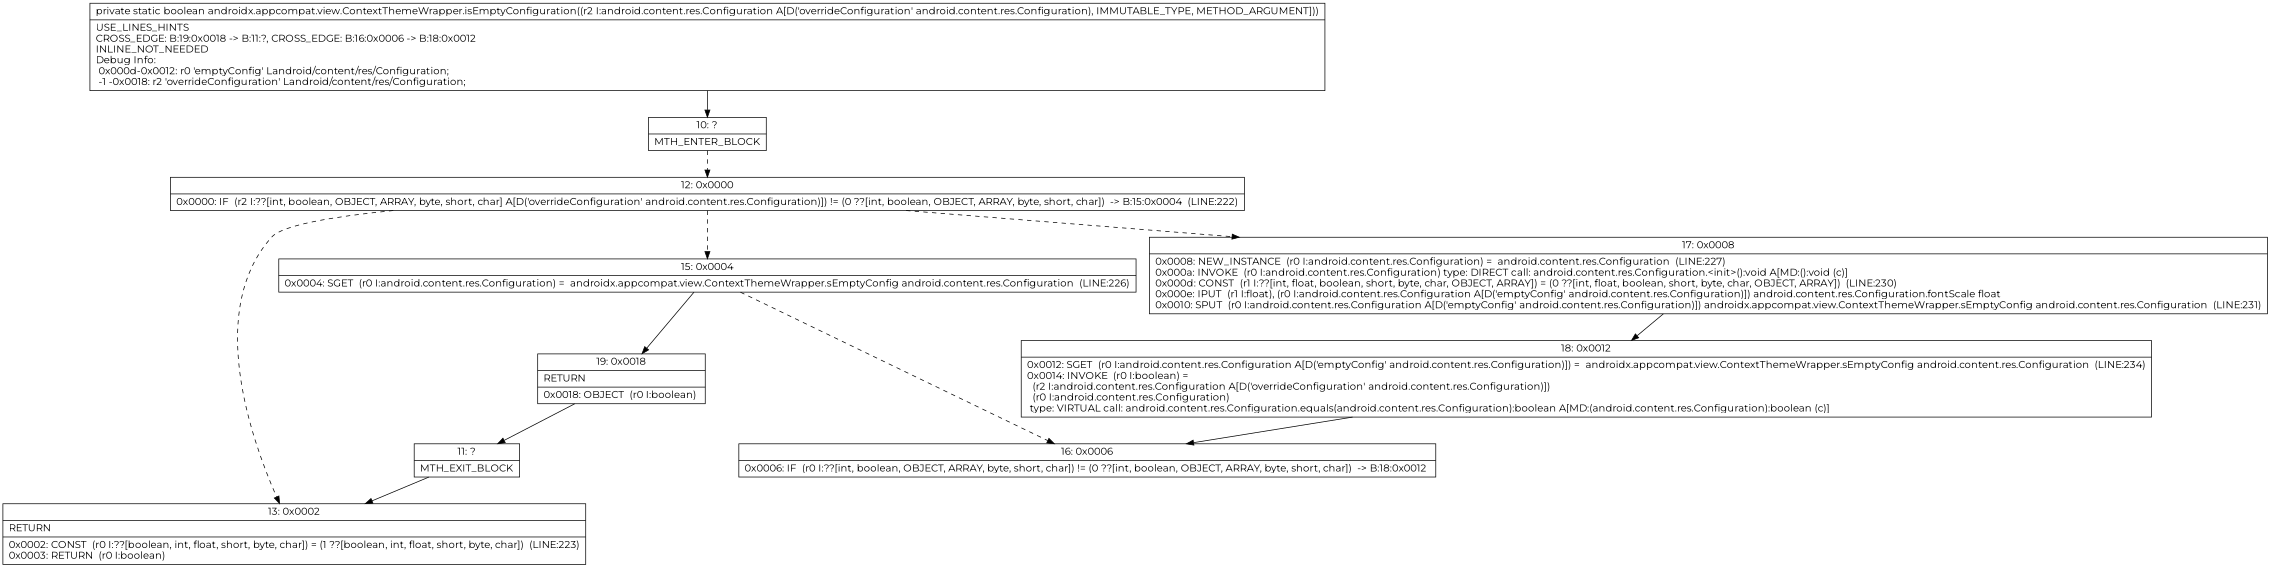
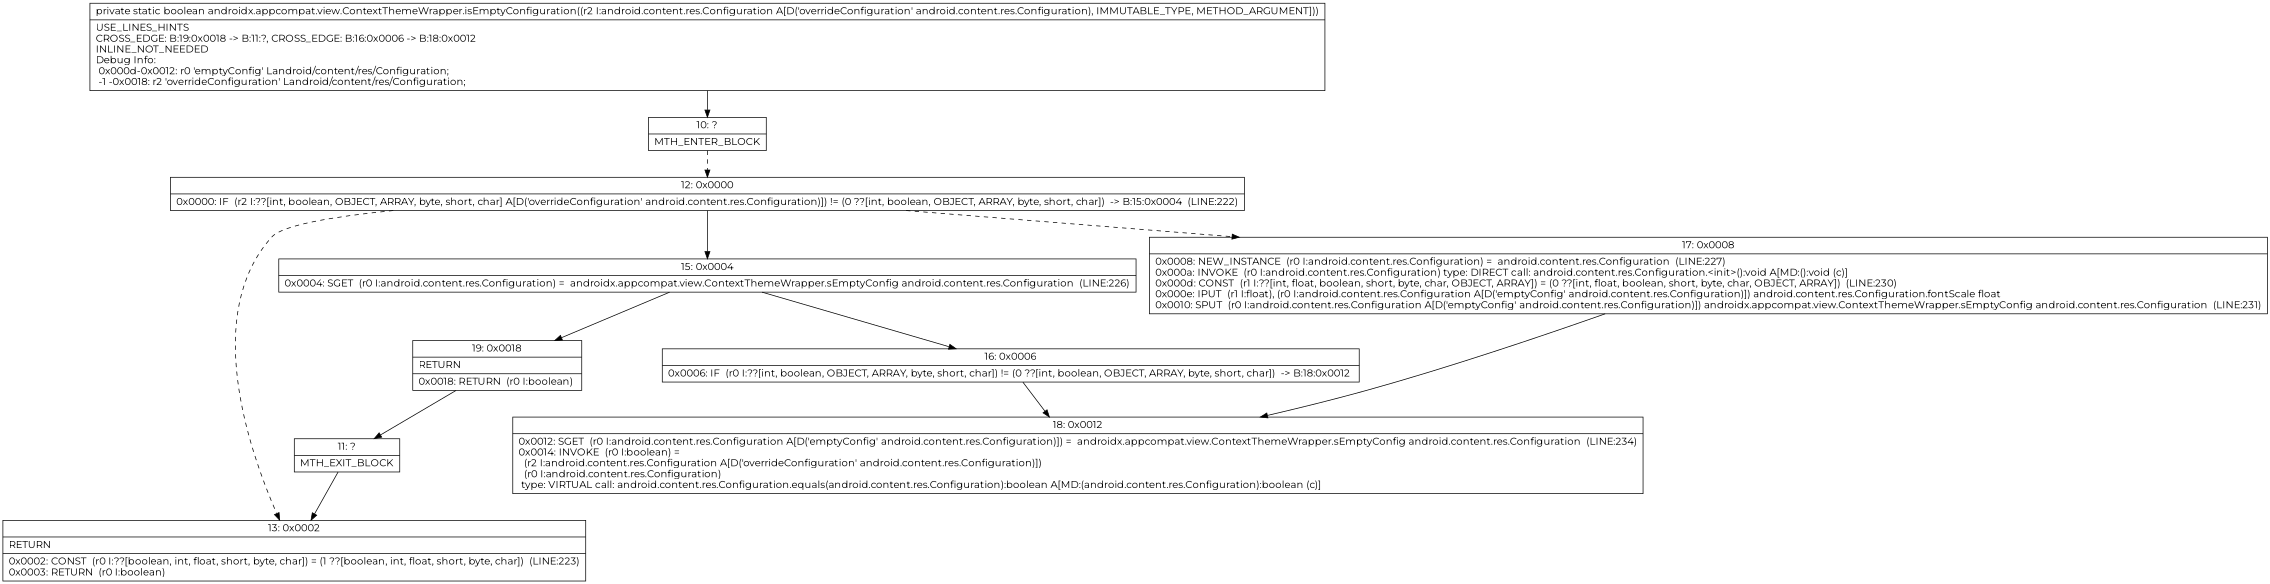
edge "12: 0x0000" -> "15: 0x0004": style dashed -> solid
edge "15: 0x0004" -> "16: 0x0006": style dashed -> solid
node "19: 0x0018": text "0x0018: OBJECT  (r0 I:boolean)" -> "0x0018: RETURN  (r0 I:boolean)"
edge "18: 0x0012" -> "16: 0x0006": reversed
